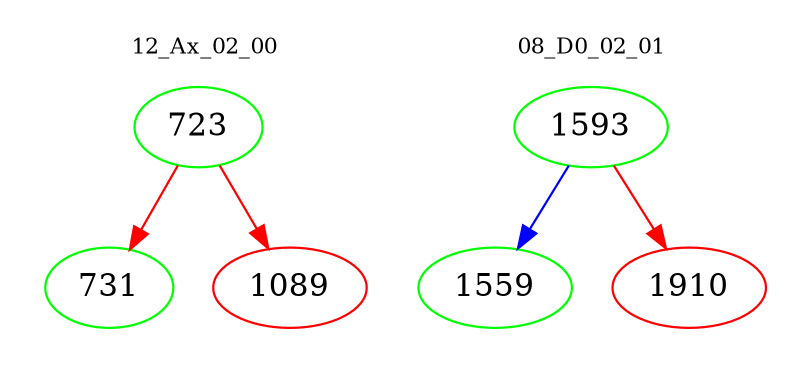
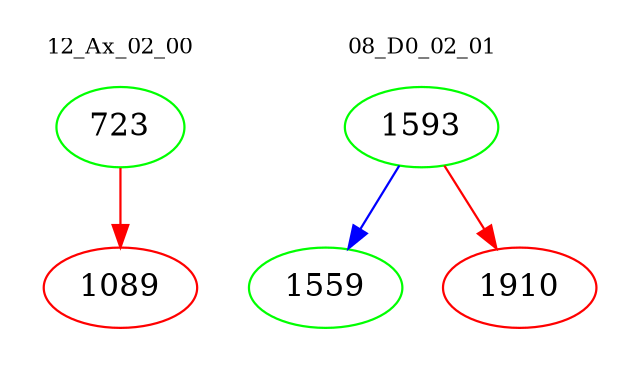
node "731": removed
